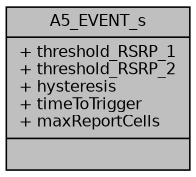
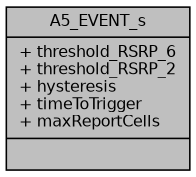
node "A5_EVENT_s": text "+ threshold_RSRP_1" -> "+ threshold_RSRP_6"
